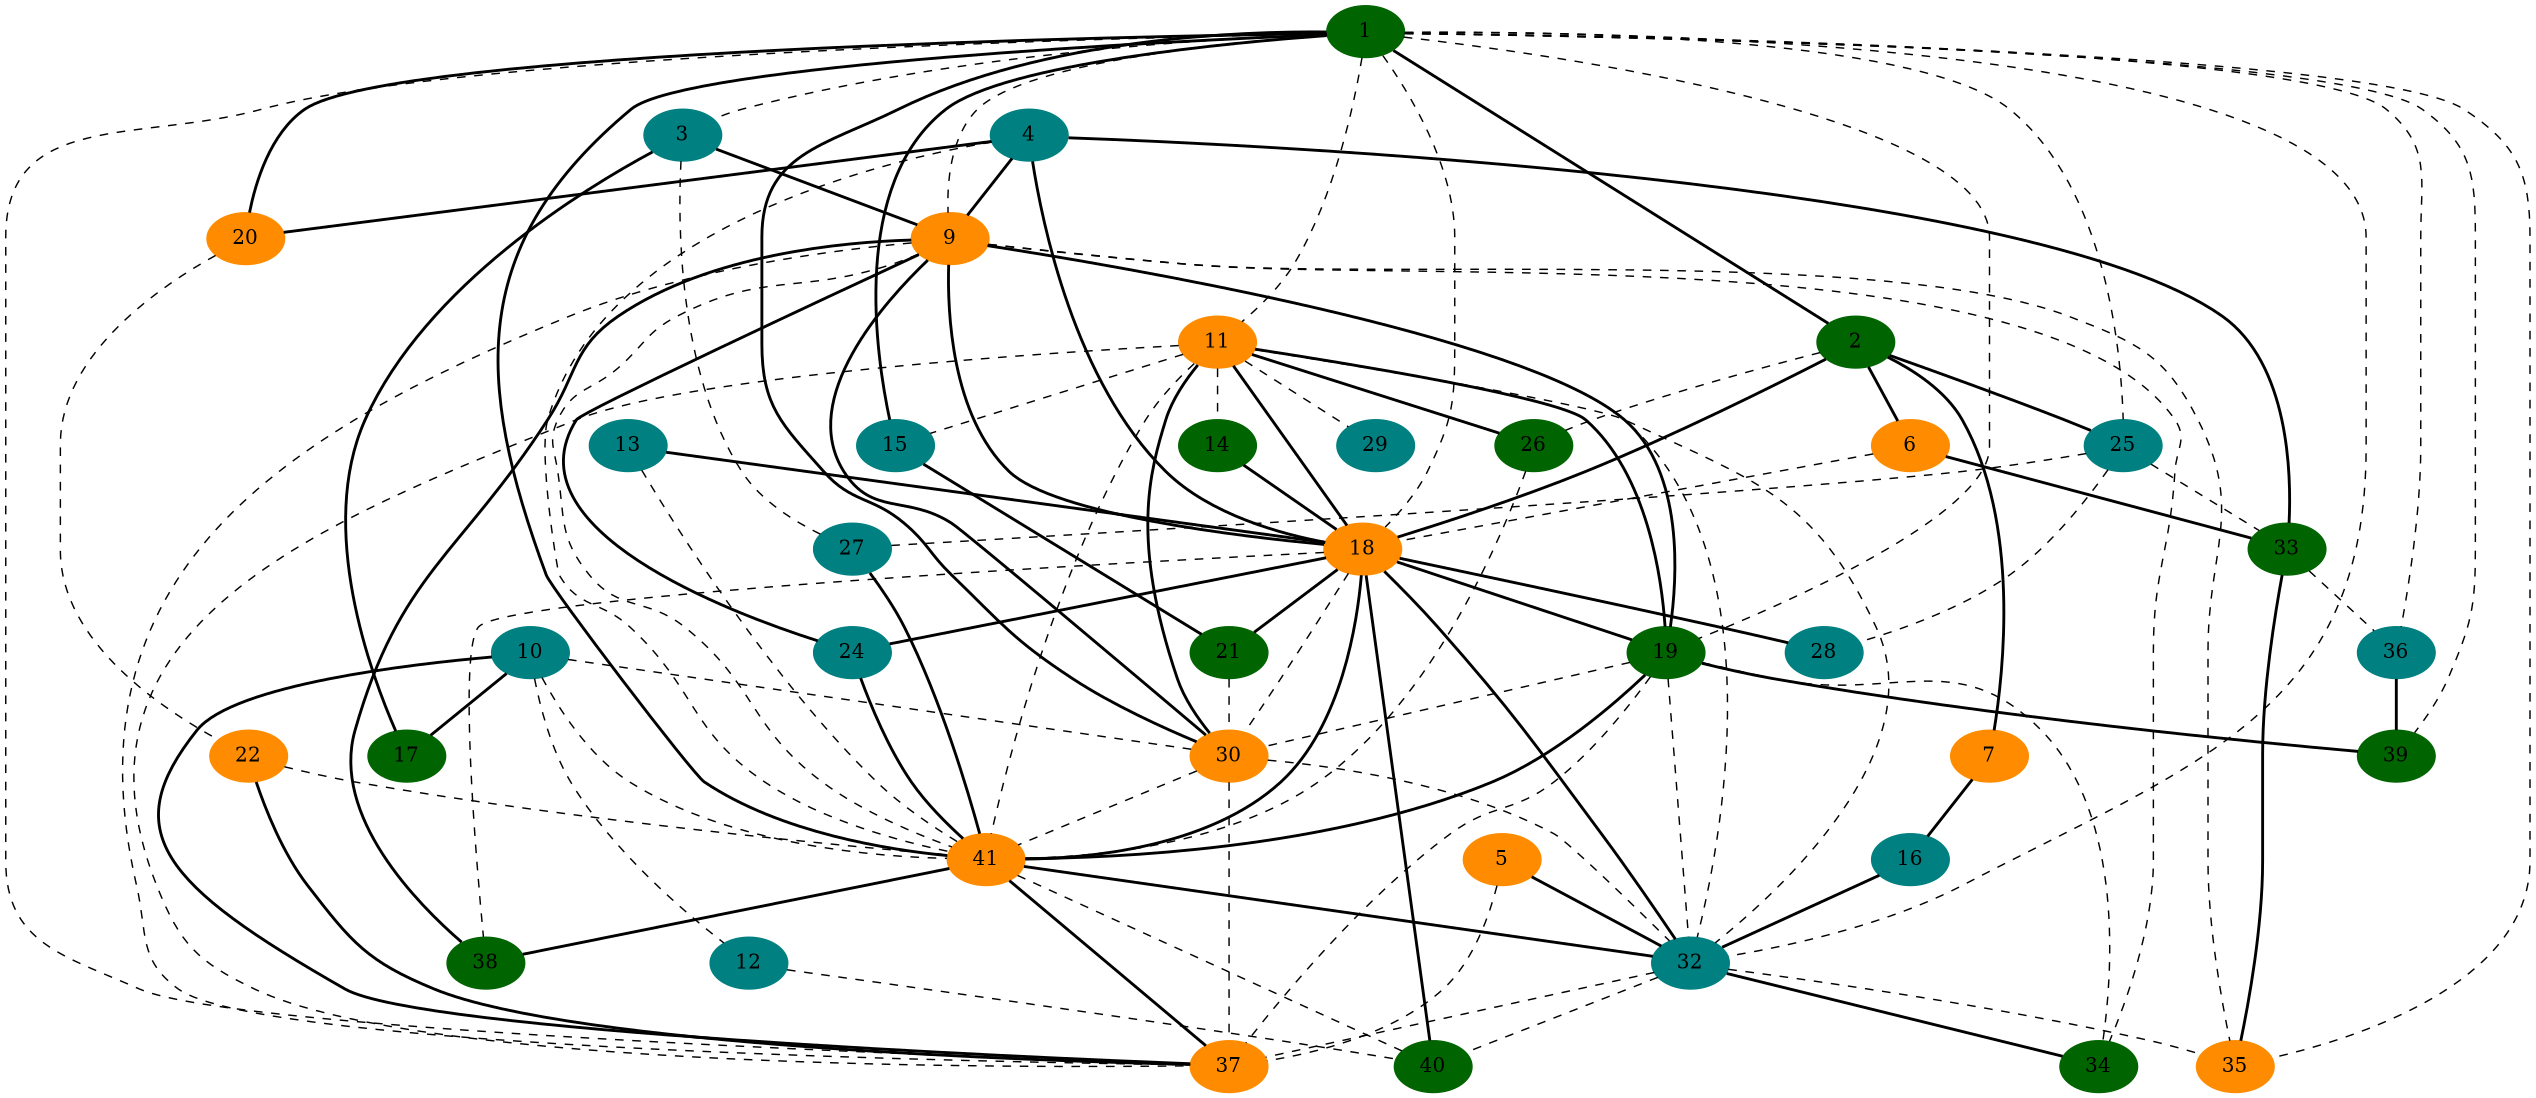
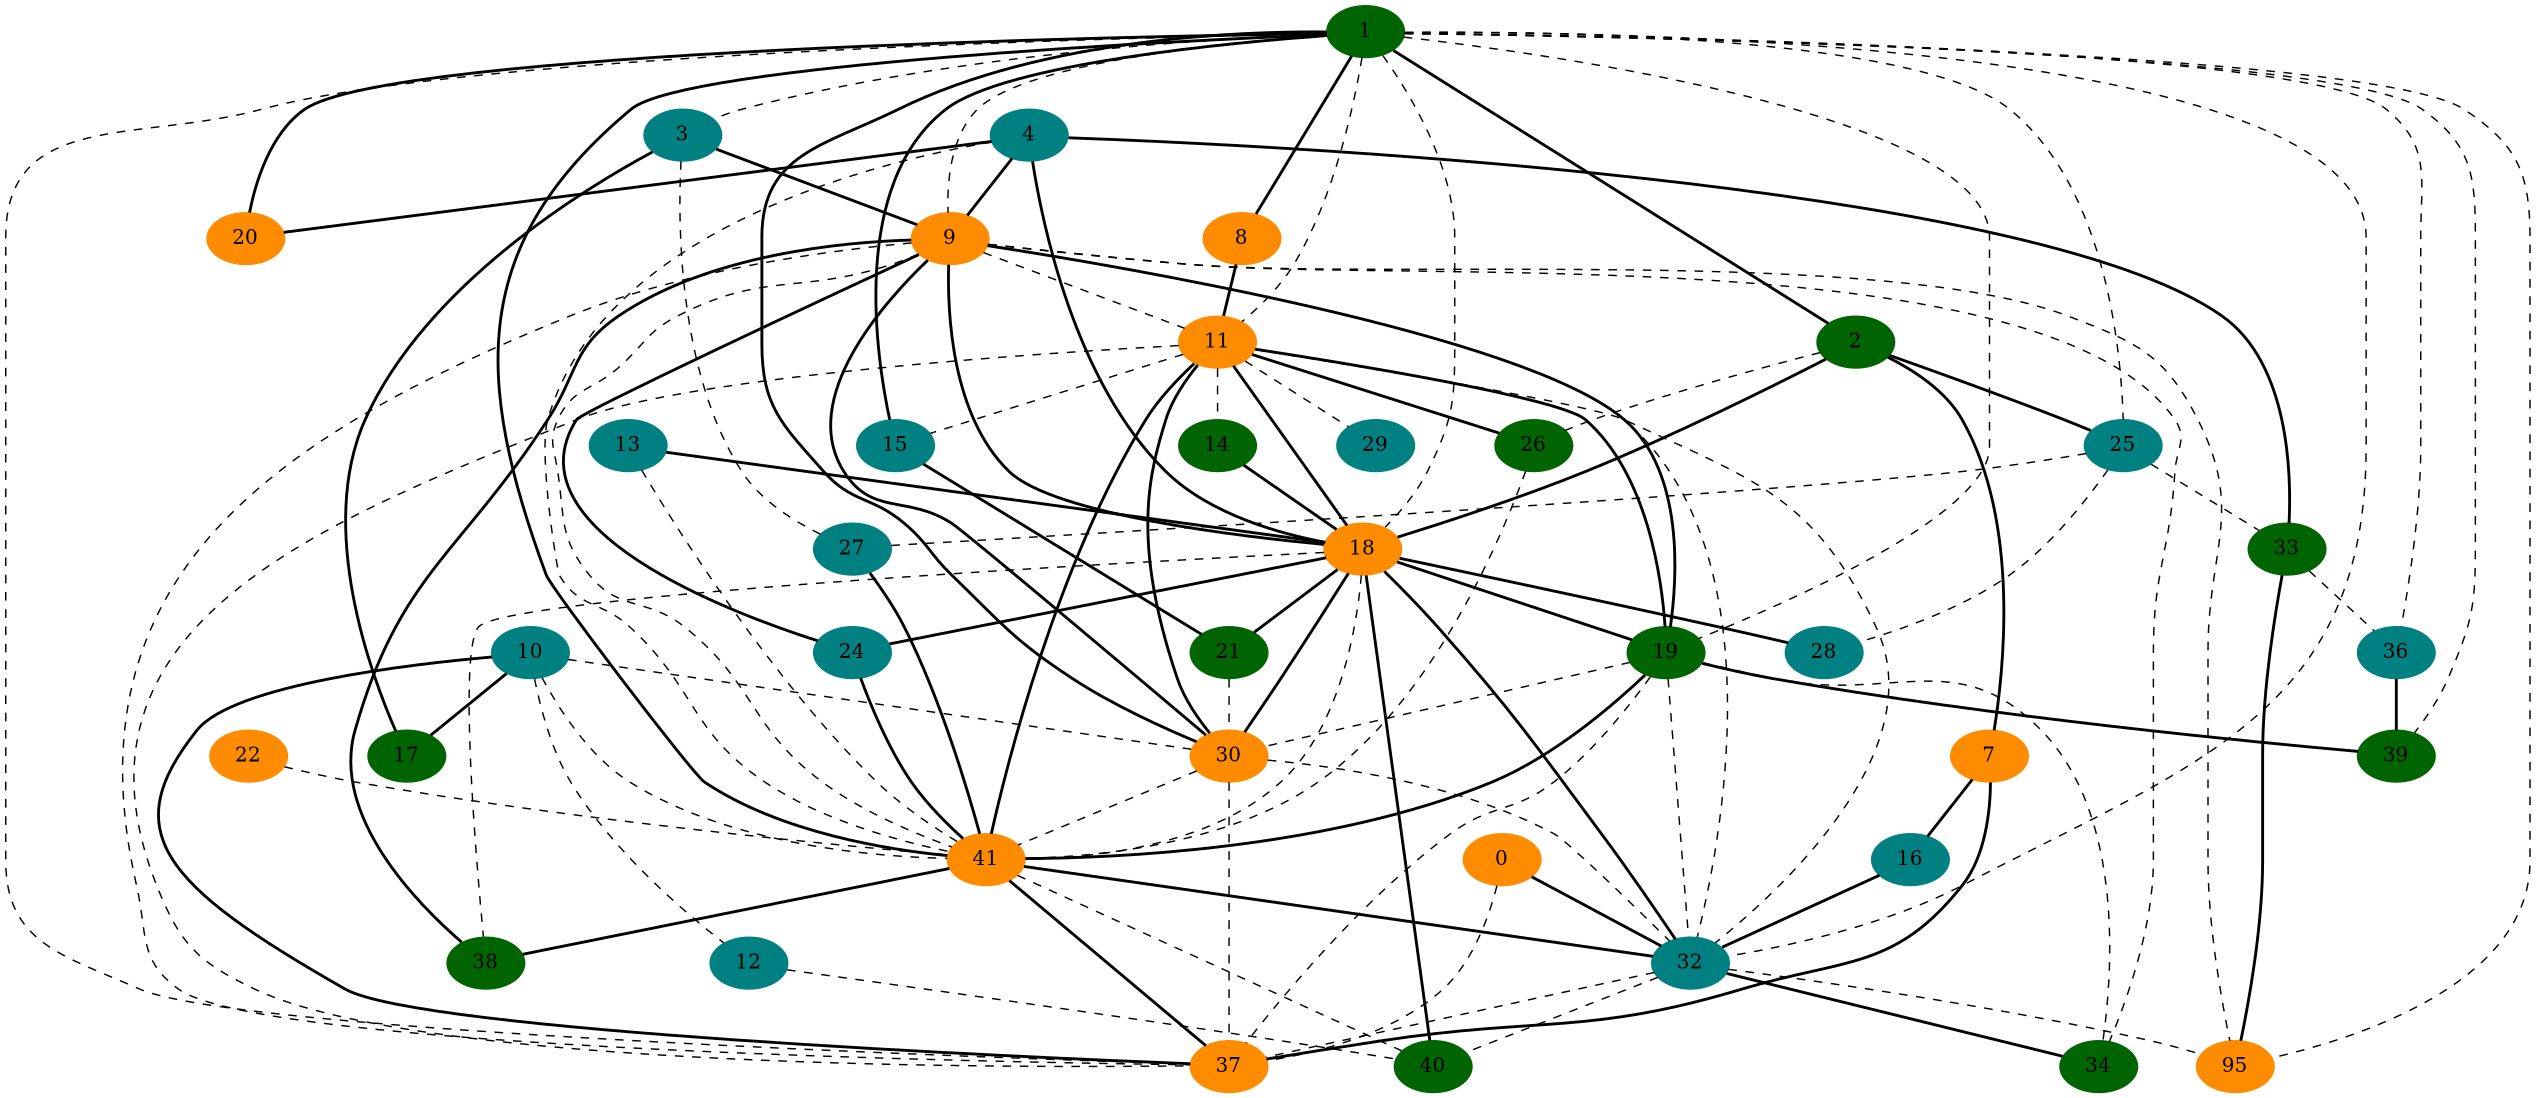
node "8": added
edge "9" -- "11": added
node "6": removed
edge "20" -- "22": removed
edge "11" -- "41": style dashed -> bold
edge "18" -- "30": style dashed -> bold
edge "18" -- "41": style bold -> dashed
node "5": label "5" -> "0"
edge "22" -- "37": now "7" -- "37"
node "35": label "35" -> "95"
